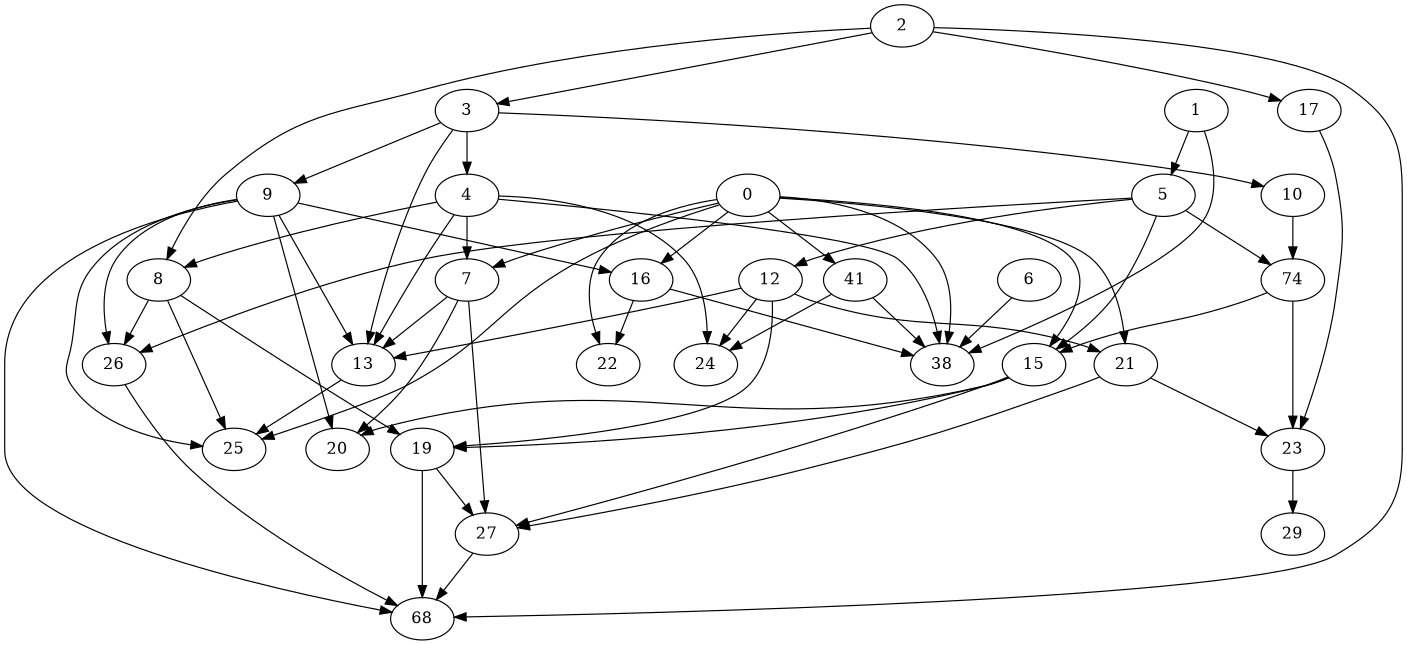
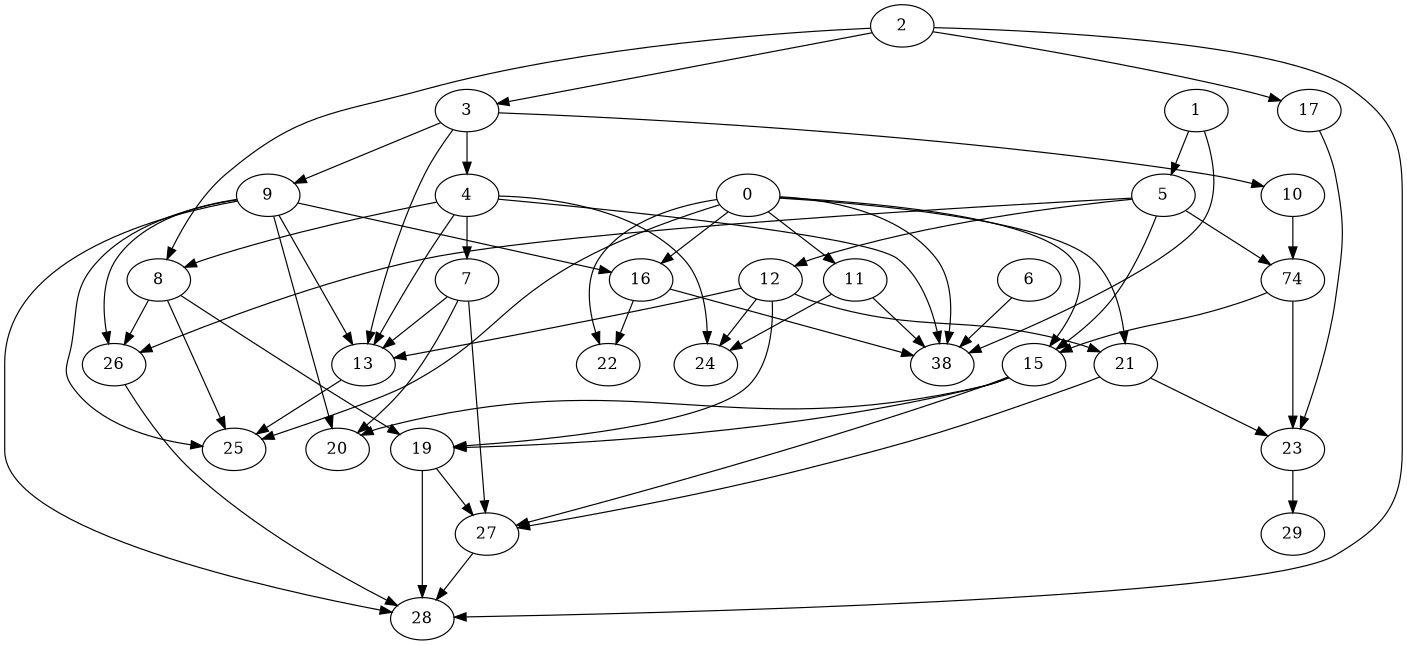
edge "0" -> "7": removed
node "41": label "41" -> "11"
node "68": label "68" -> "28"
